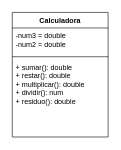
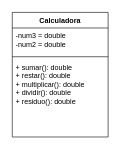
node "+ sumar(): double + restar(): double + multiplicar(): double + dividir(): num + residuo(): double": label "+ sumar(): double + restar(): double + multiplicar(): double + dividir(): num + residuo(): double" -> "+ sumar(): double + restar(): double + multiplicar(): double + dividir(): double + residuo(): double"
